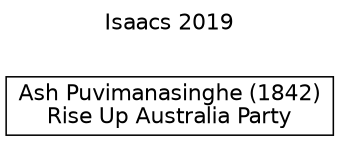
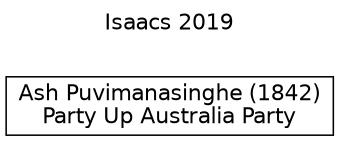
node "Ash Puvimanasinghe (1842) Rise Up Australia Party": label "Ash Puvimanasinghe (1842) Rise Up Australia Party" -> "Ash Puvimanasinghe (1842) Party Up Australia Party"
